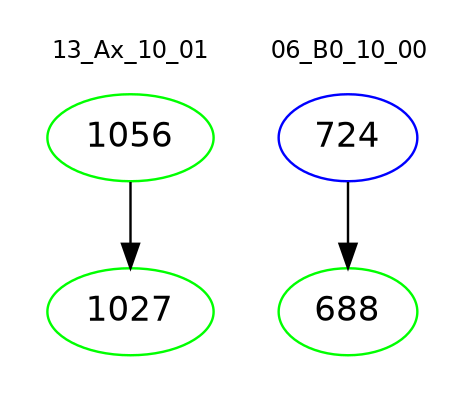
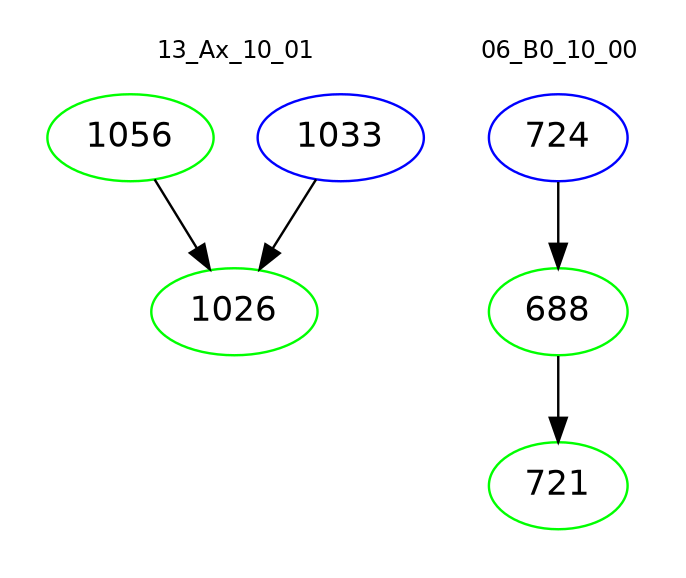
node "1033": added
node "1027": label "1027" -> "1026"
node "721": added
